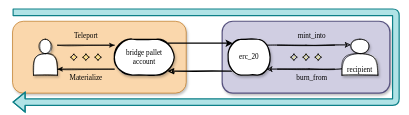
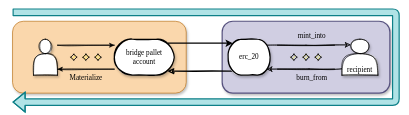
node "Teleport": removed
